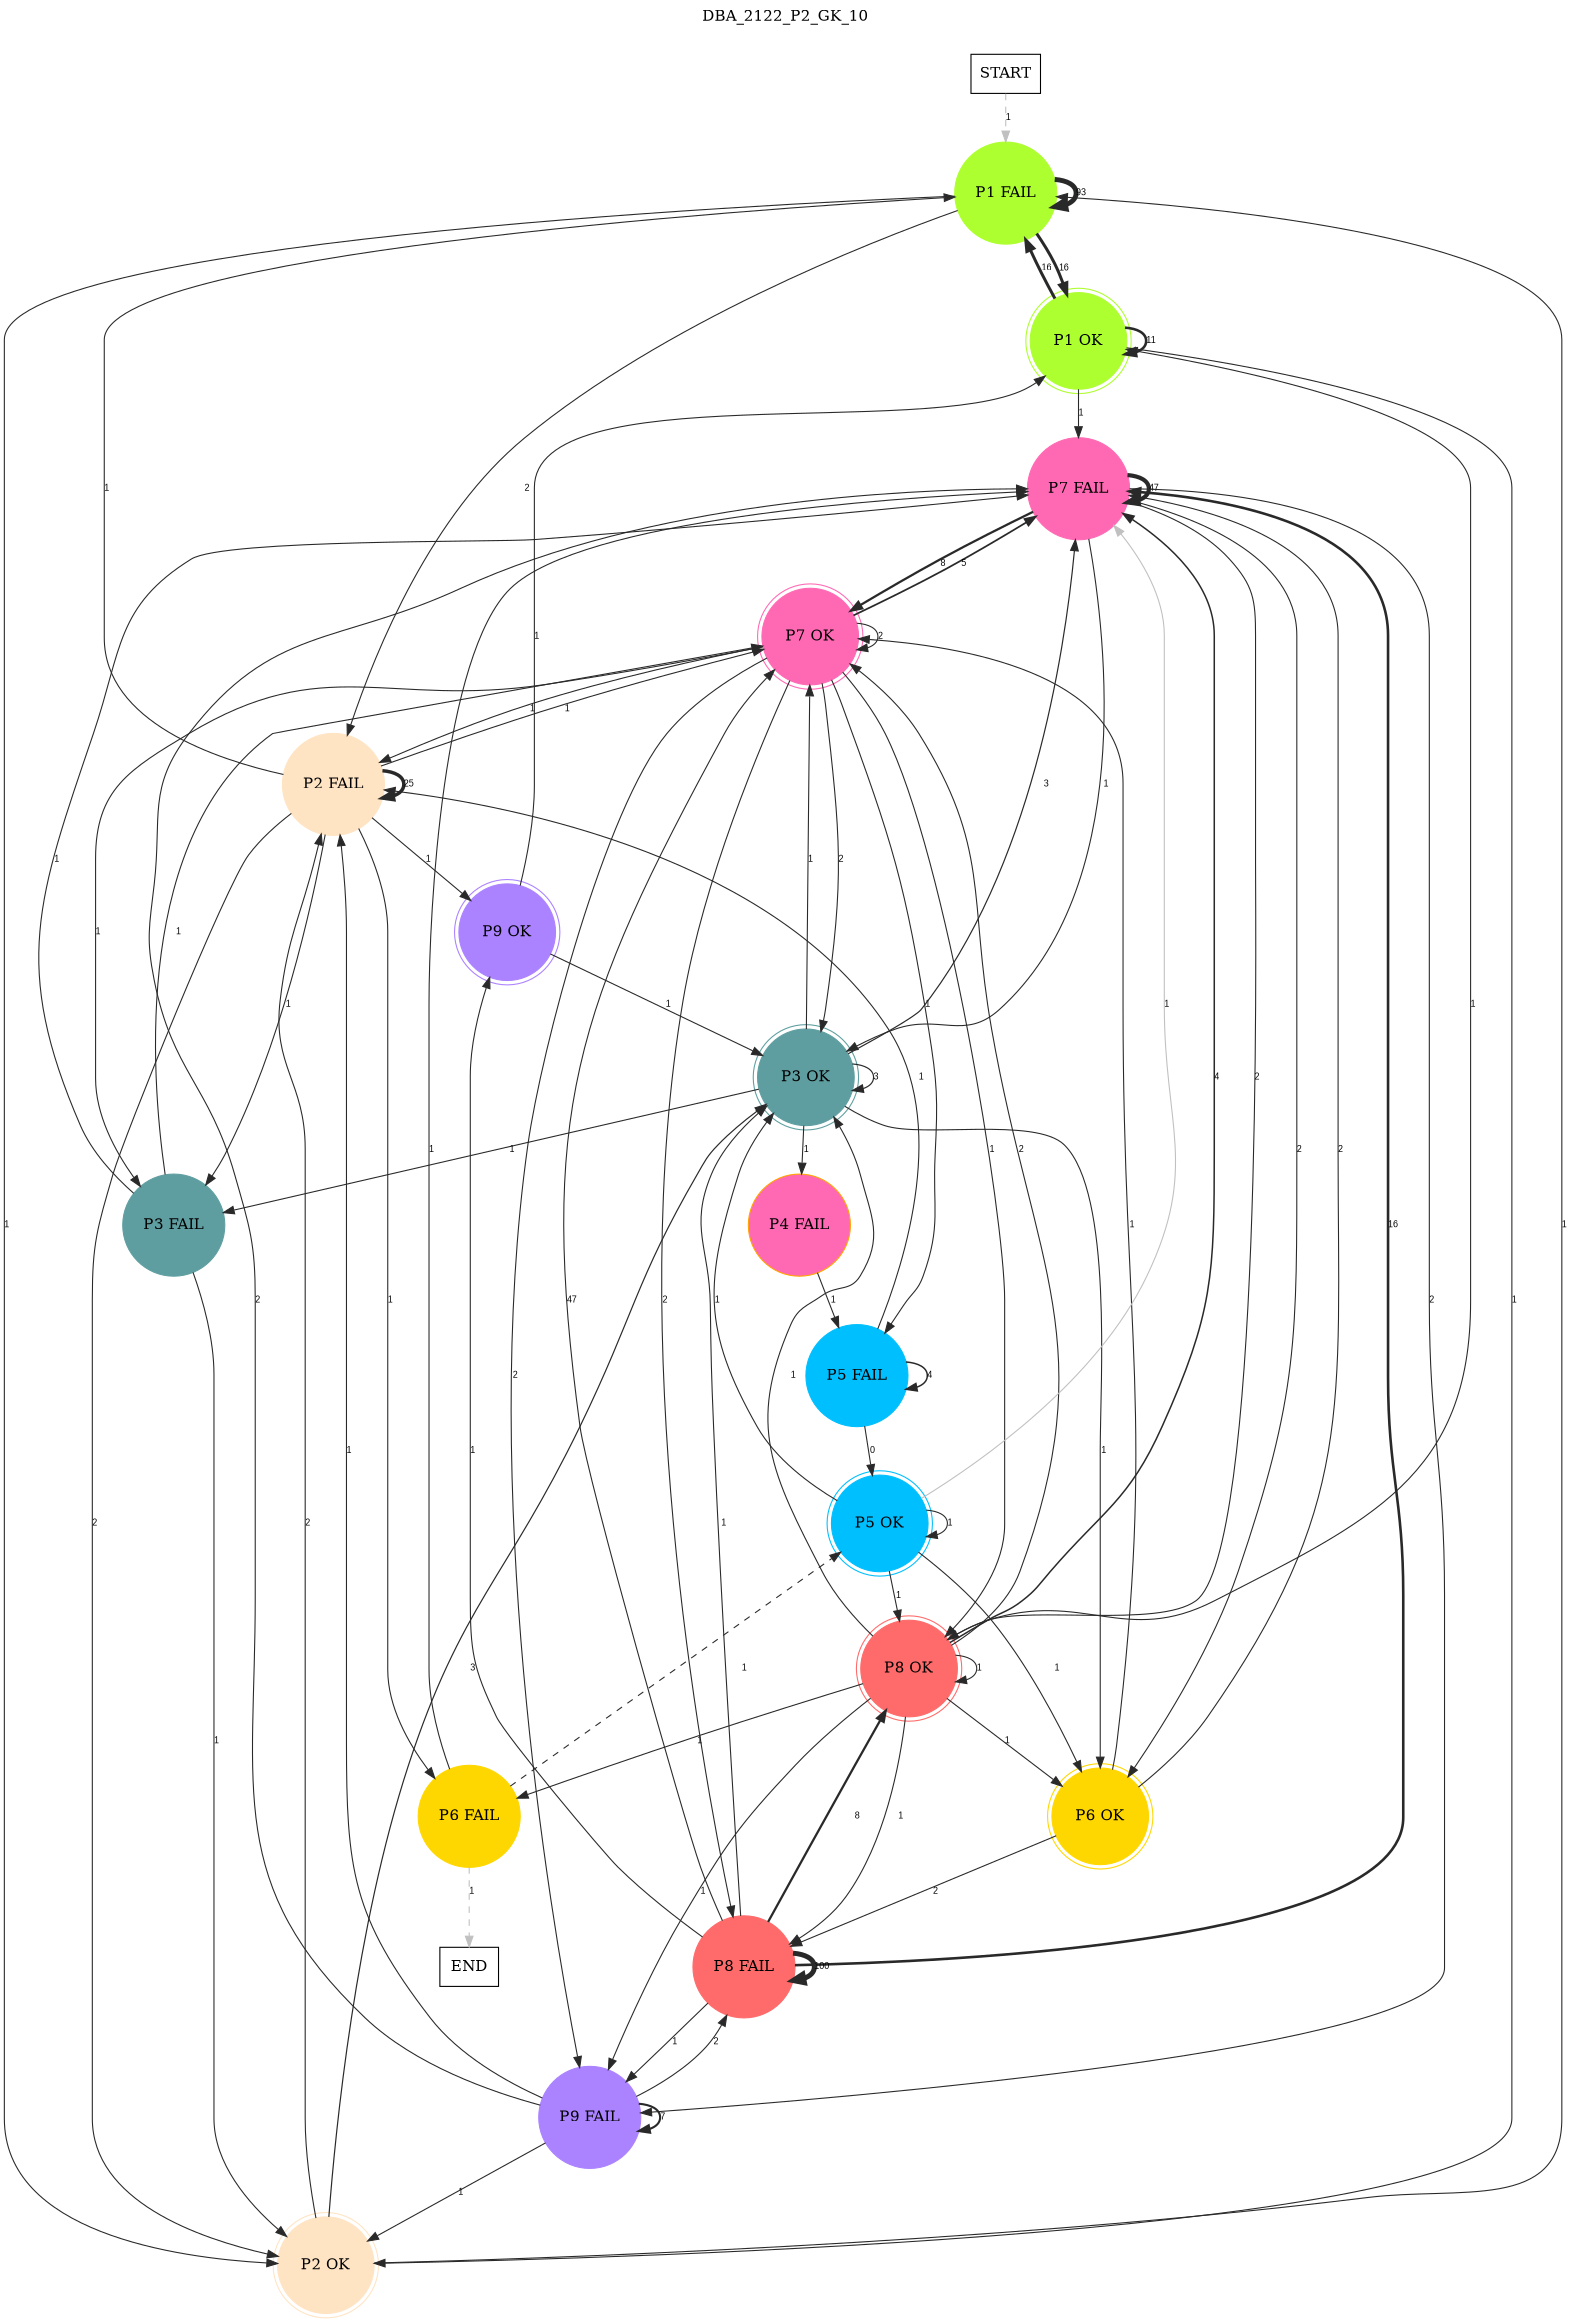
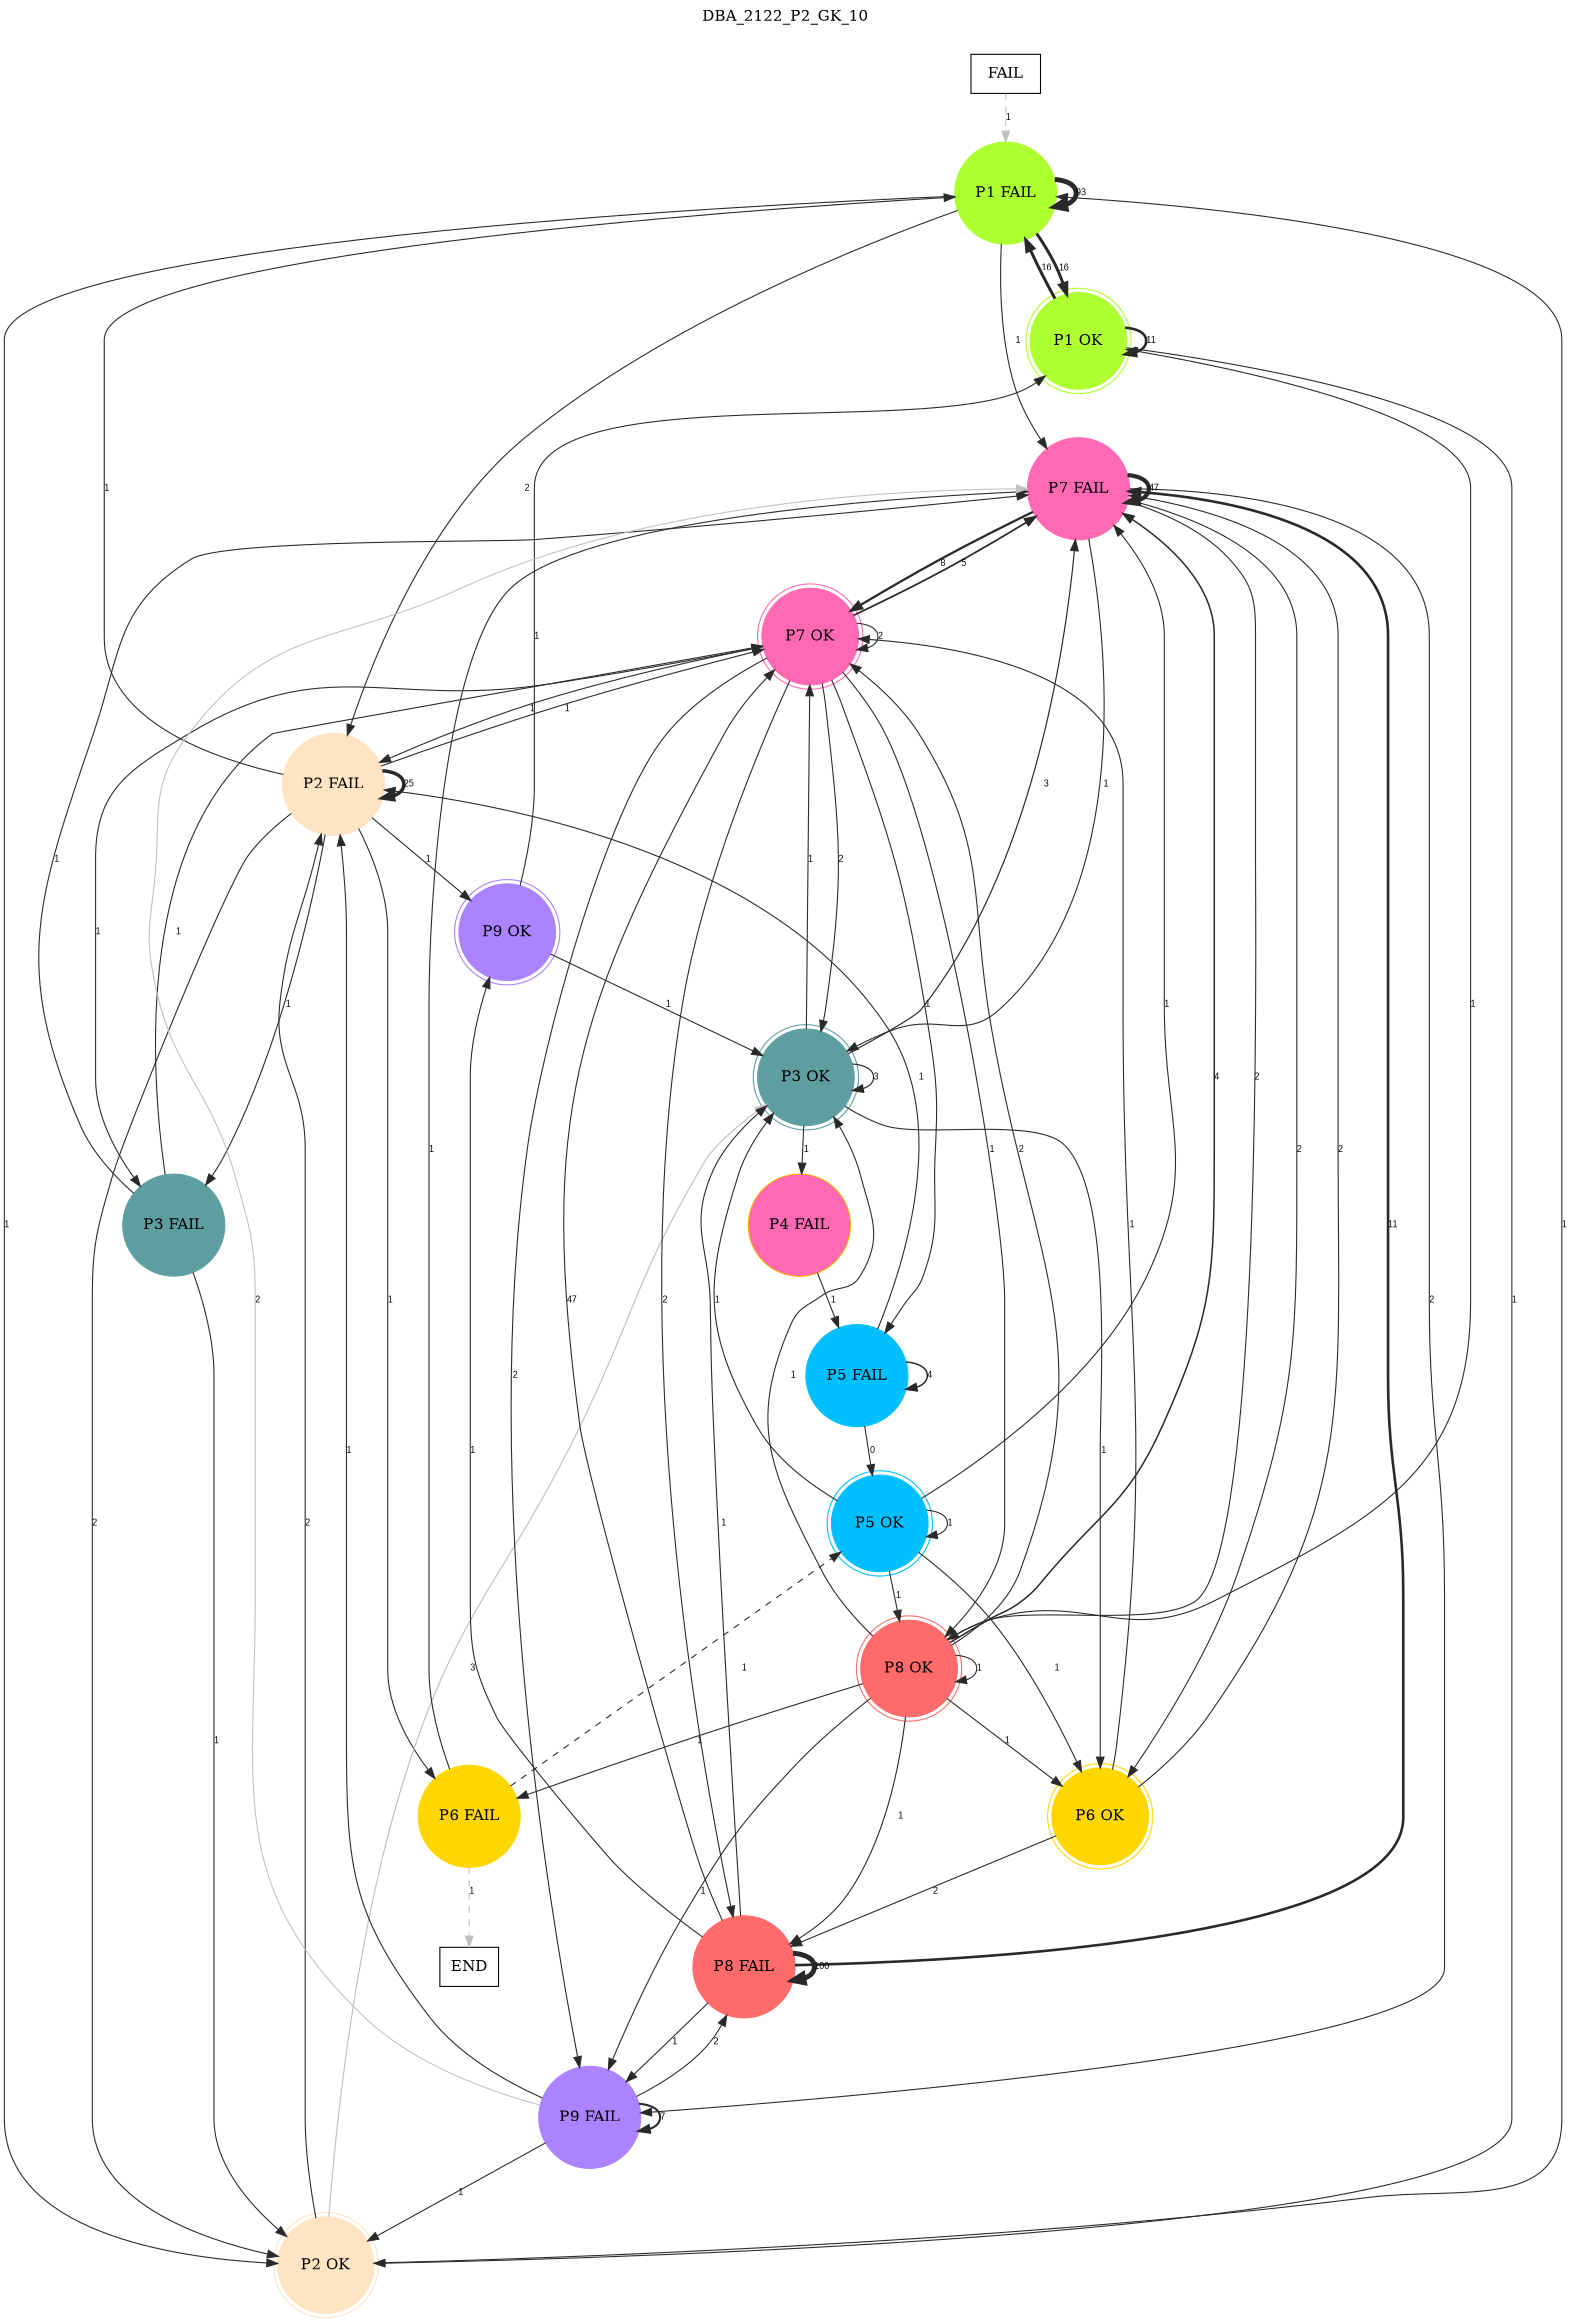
node "START": label "START" -> "FAIL"
edge "P1 OK" -> "P7 FAIL": now "P1 FAIL" -> "P7 FAIL"
edge "P9 FAIL" -> "P7 FAIL": color grey16 -> grey
edge "P5 OK" -> "P7 FAIL": color grey -> grey16
edge "P3 OK" -> "P3 FAIL": removed, label "1"
edge "P8 FAIL" -> "P7 FAIL": label "16" -> "11"
edge "P2 OK" -> "P3 OK": color grey16 -> grey
edge "P8 FAIL" -> "P8 OK": removed, label "8"
